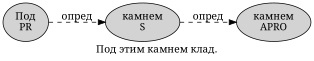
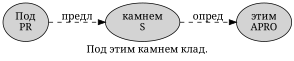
edge "Под PR" -> "камнем S": label "опред" -> "предл"
node "камнем APRO": label "камнем APRO" -> "этим APRO"
